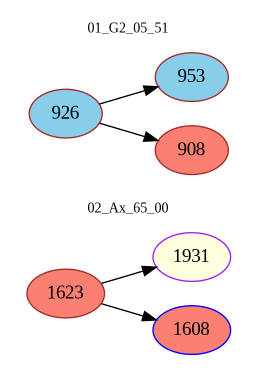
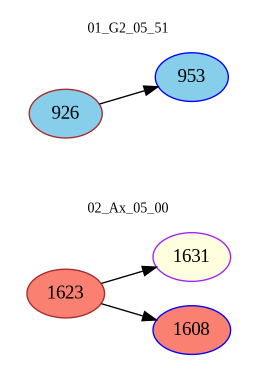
node "953": color brown -> blue
node "908": removed
cluster "02_Ax_65_00": label "02_Ax_65_00" -> "02_Ax_05_00"
node "1931": label "1931" -> "1631"
